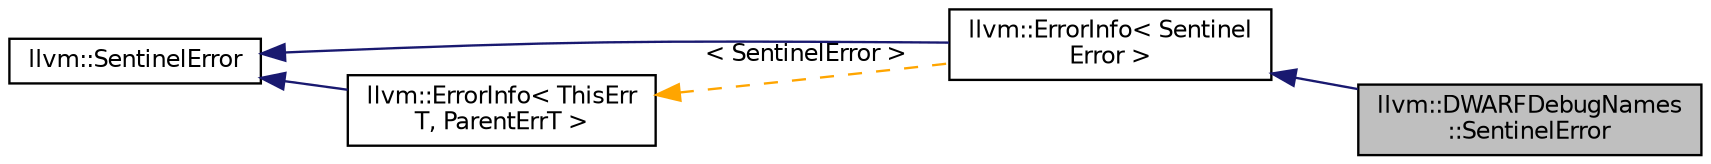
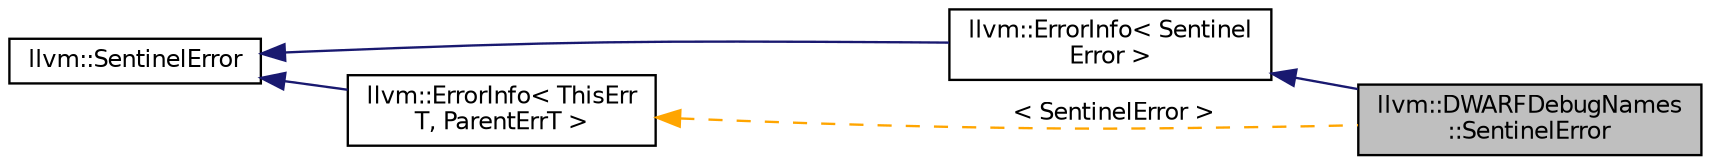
edge "llvm::ErrorInfo< Sentinel Error >" -> "llvm::ErrorInfo< ThisErr T, ParentErrT >": now "llvm::DWARFDebugNames ::SentinelError" -> "llvm::ErrorInfo< ThisErr T, ParentErrT >"
